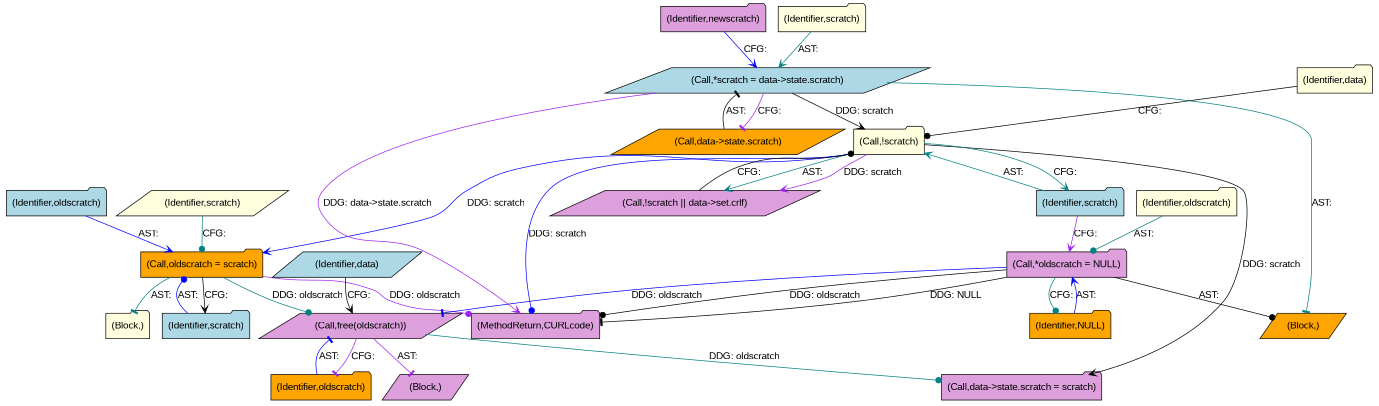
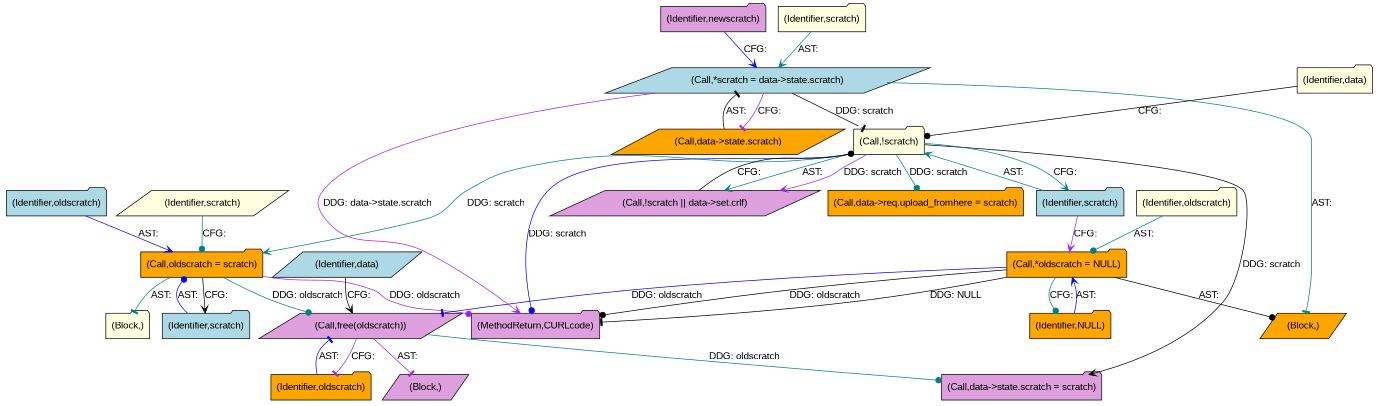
edge "(Call,*scratch = data->state.scratch)" -> "(Call,!scratch)": arrowhead vee -> tee
edge "(Call,!scratch)" -> "(Call,oldscratch = scratch)": color blue -> teal
node "(Call,data->req.upload_fromhere = scratch)": added
node "(Call,*oldscratch = NULL)": fillcolor plum -> orange
